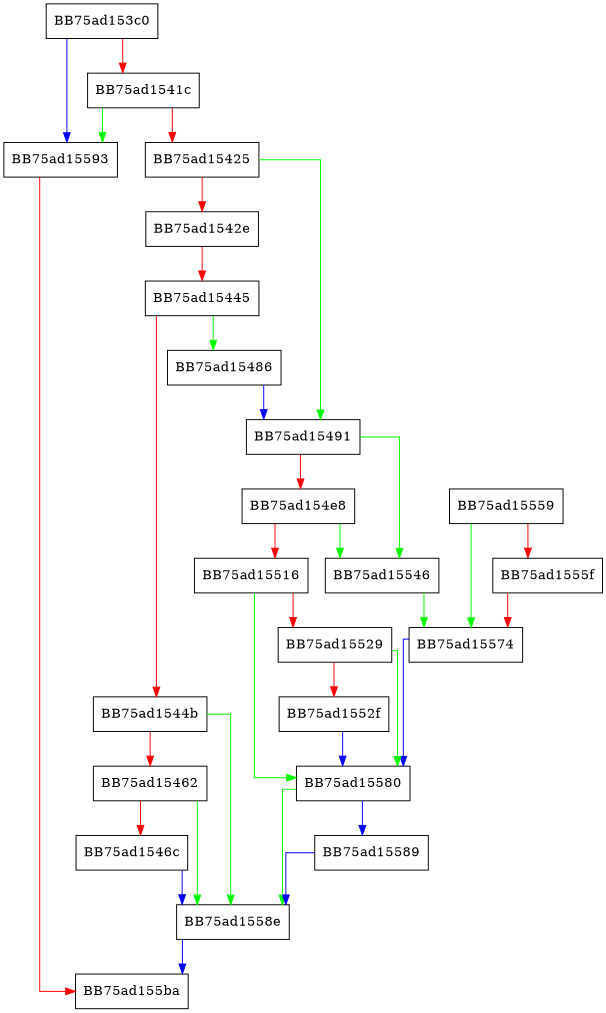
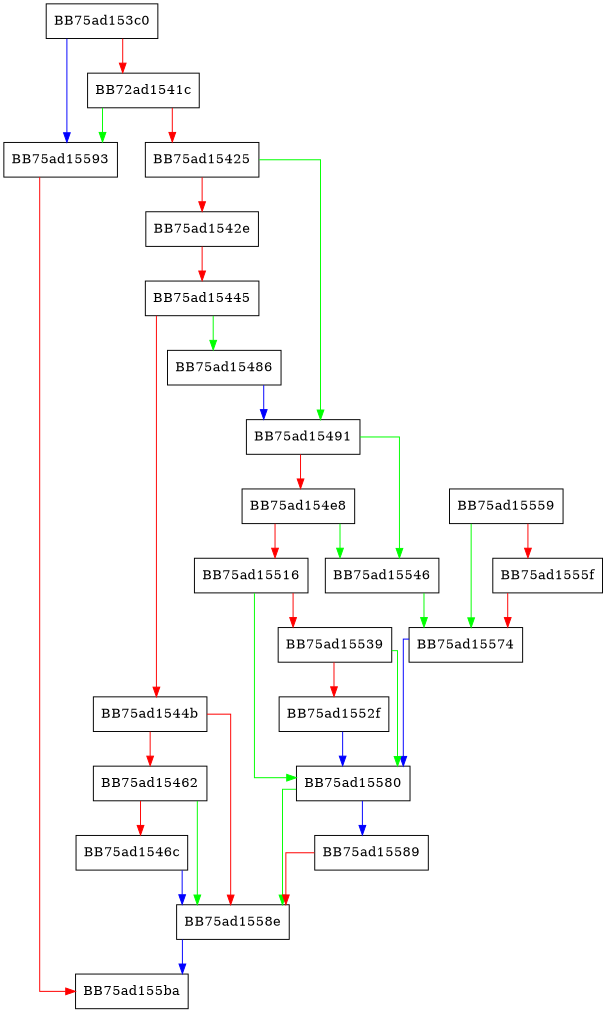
node "BB75ad1541c": label "BB75ad1541c" -> "BB72ad1541c"
node "BB75ad15529": label "BB75ad15529" -> "BB75ad15539"
edge "BB75ad1544b" -> "BB75ad1558e": color green -> red
edge "BB75ad15589" -> "BB75ad1558e": color blue -> red
